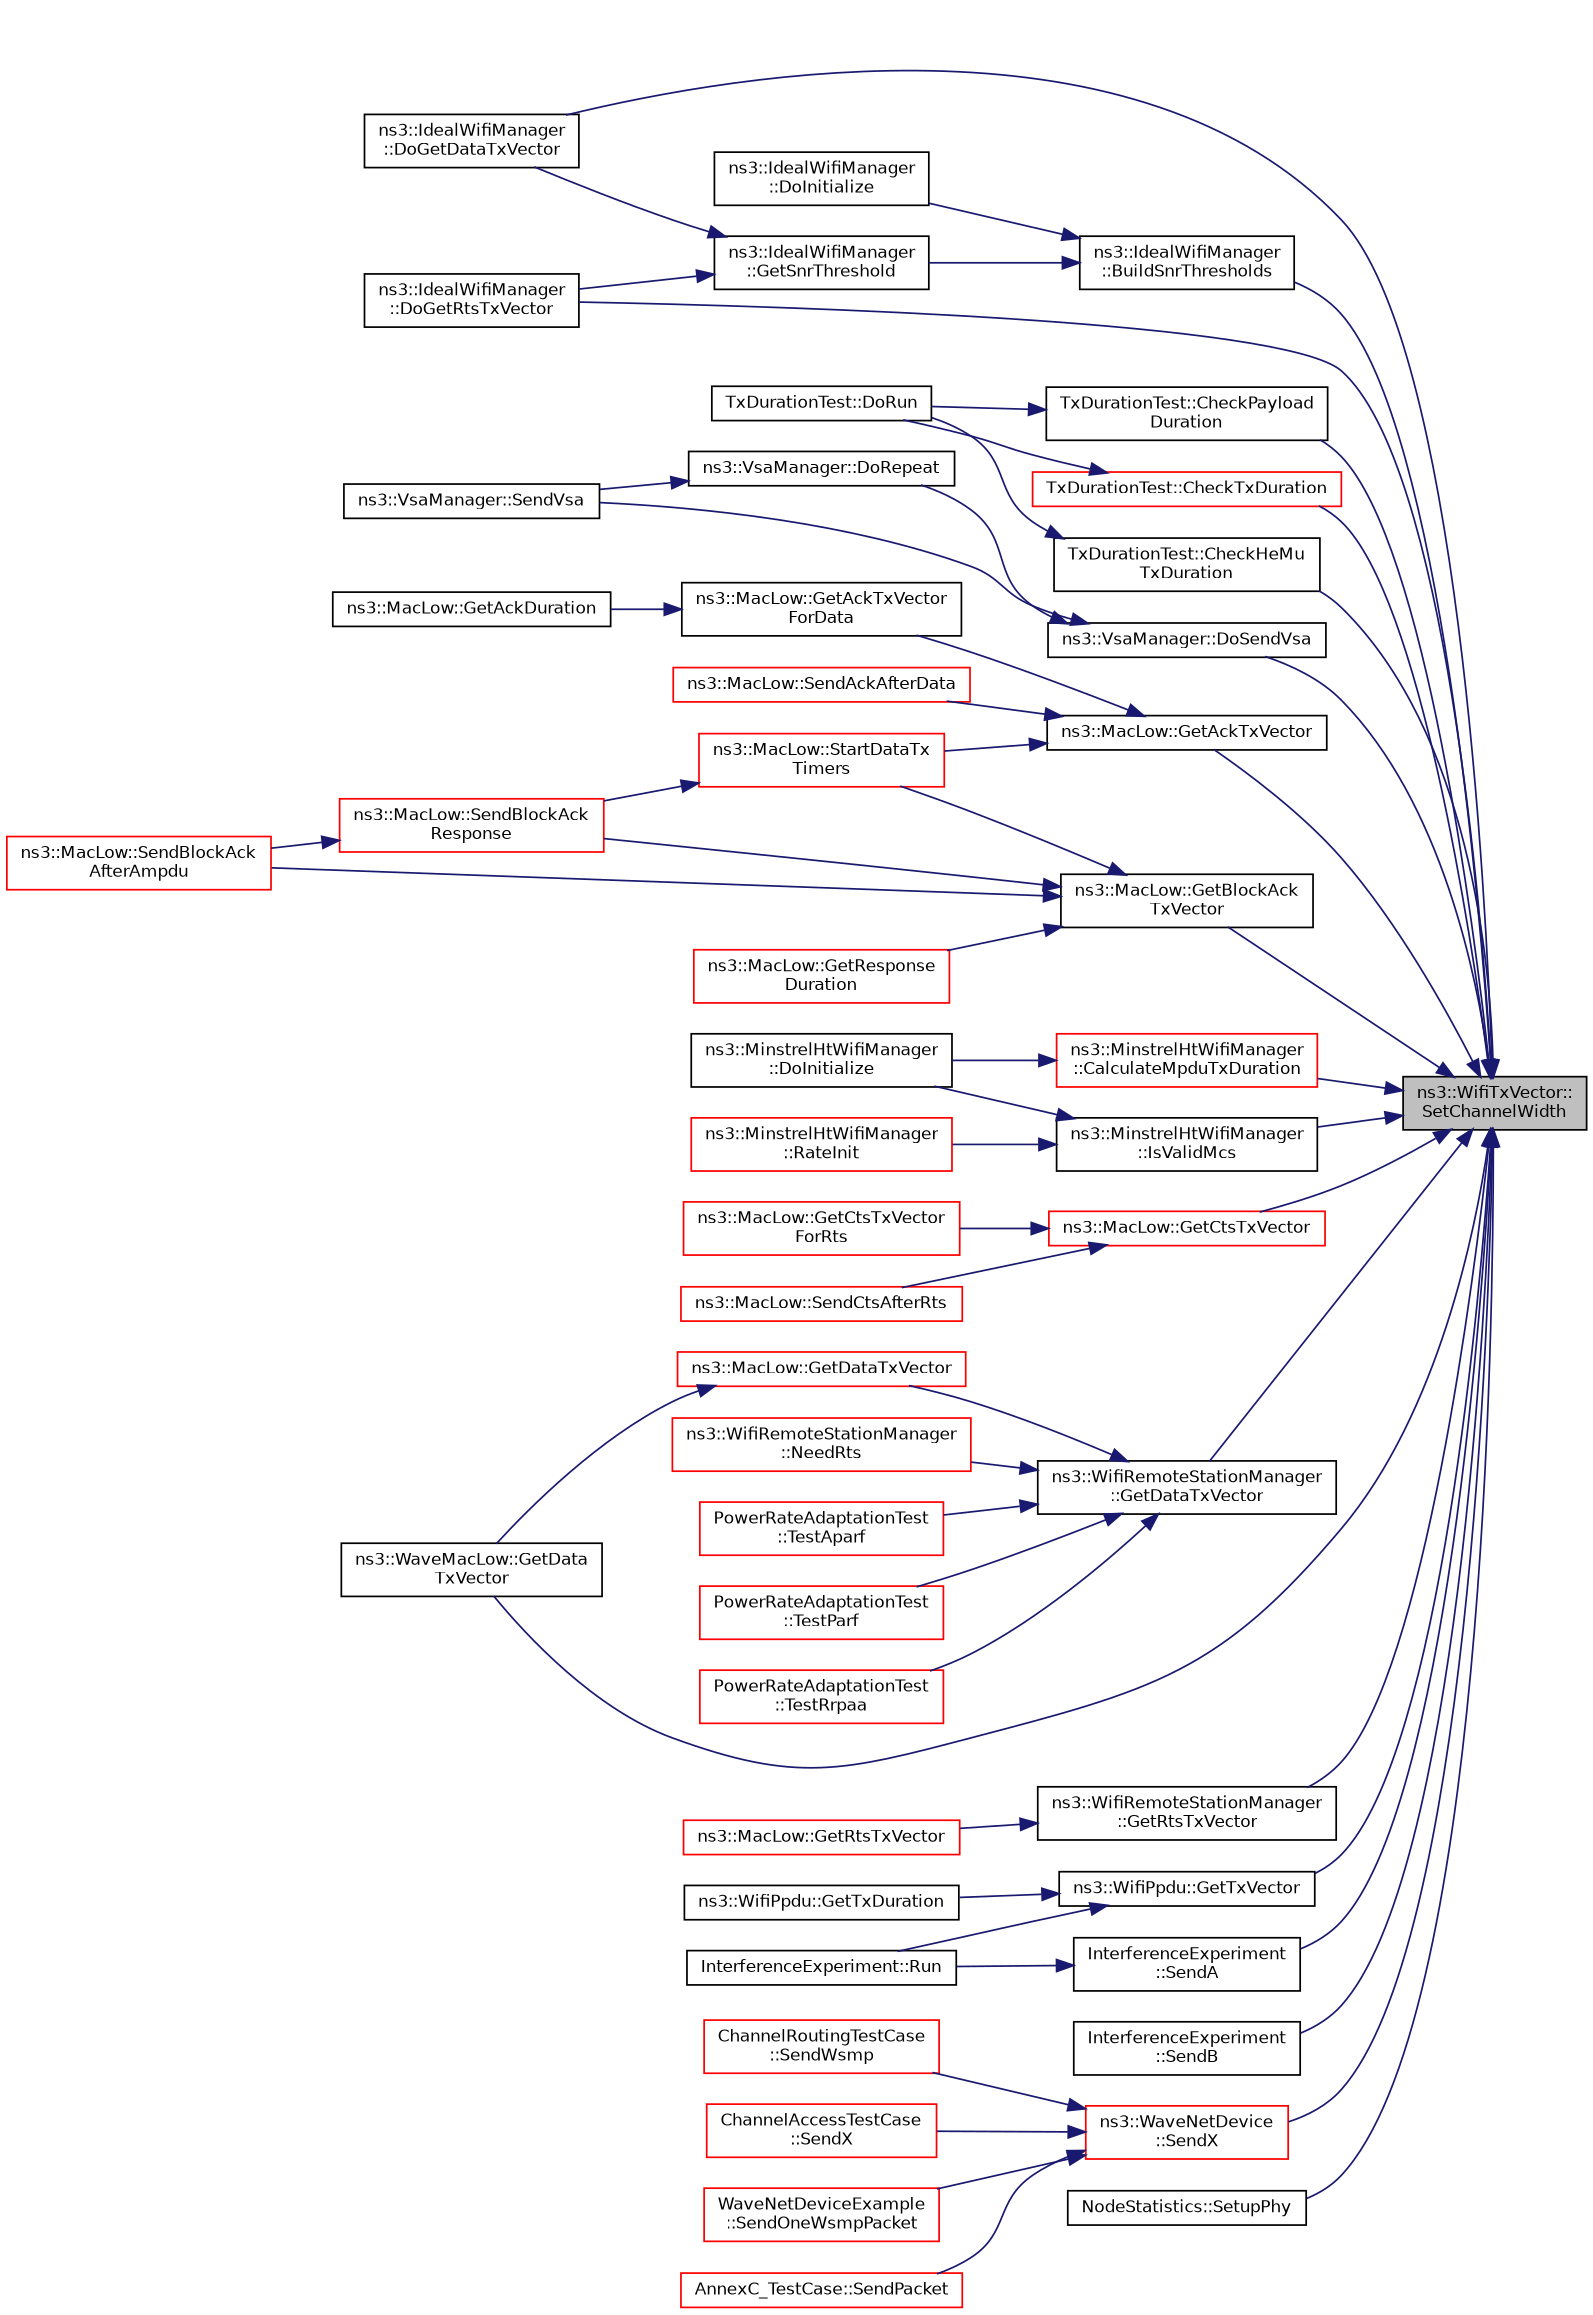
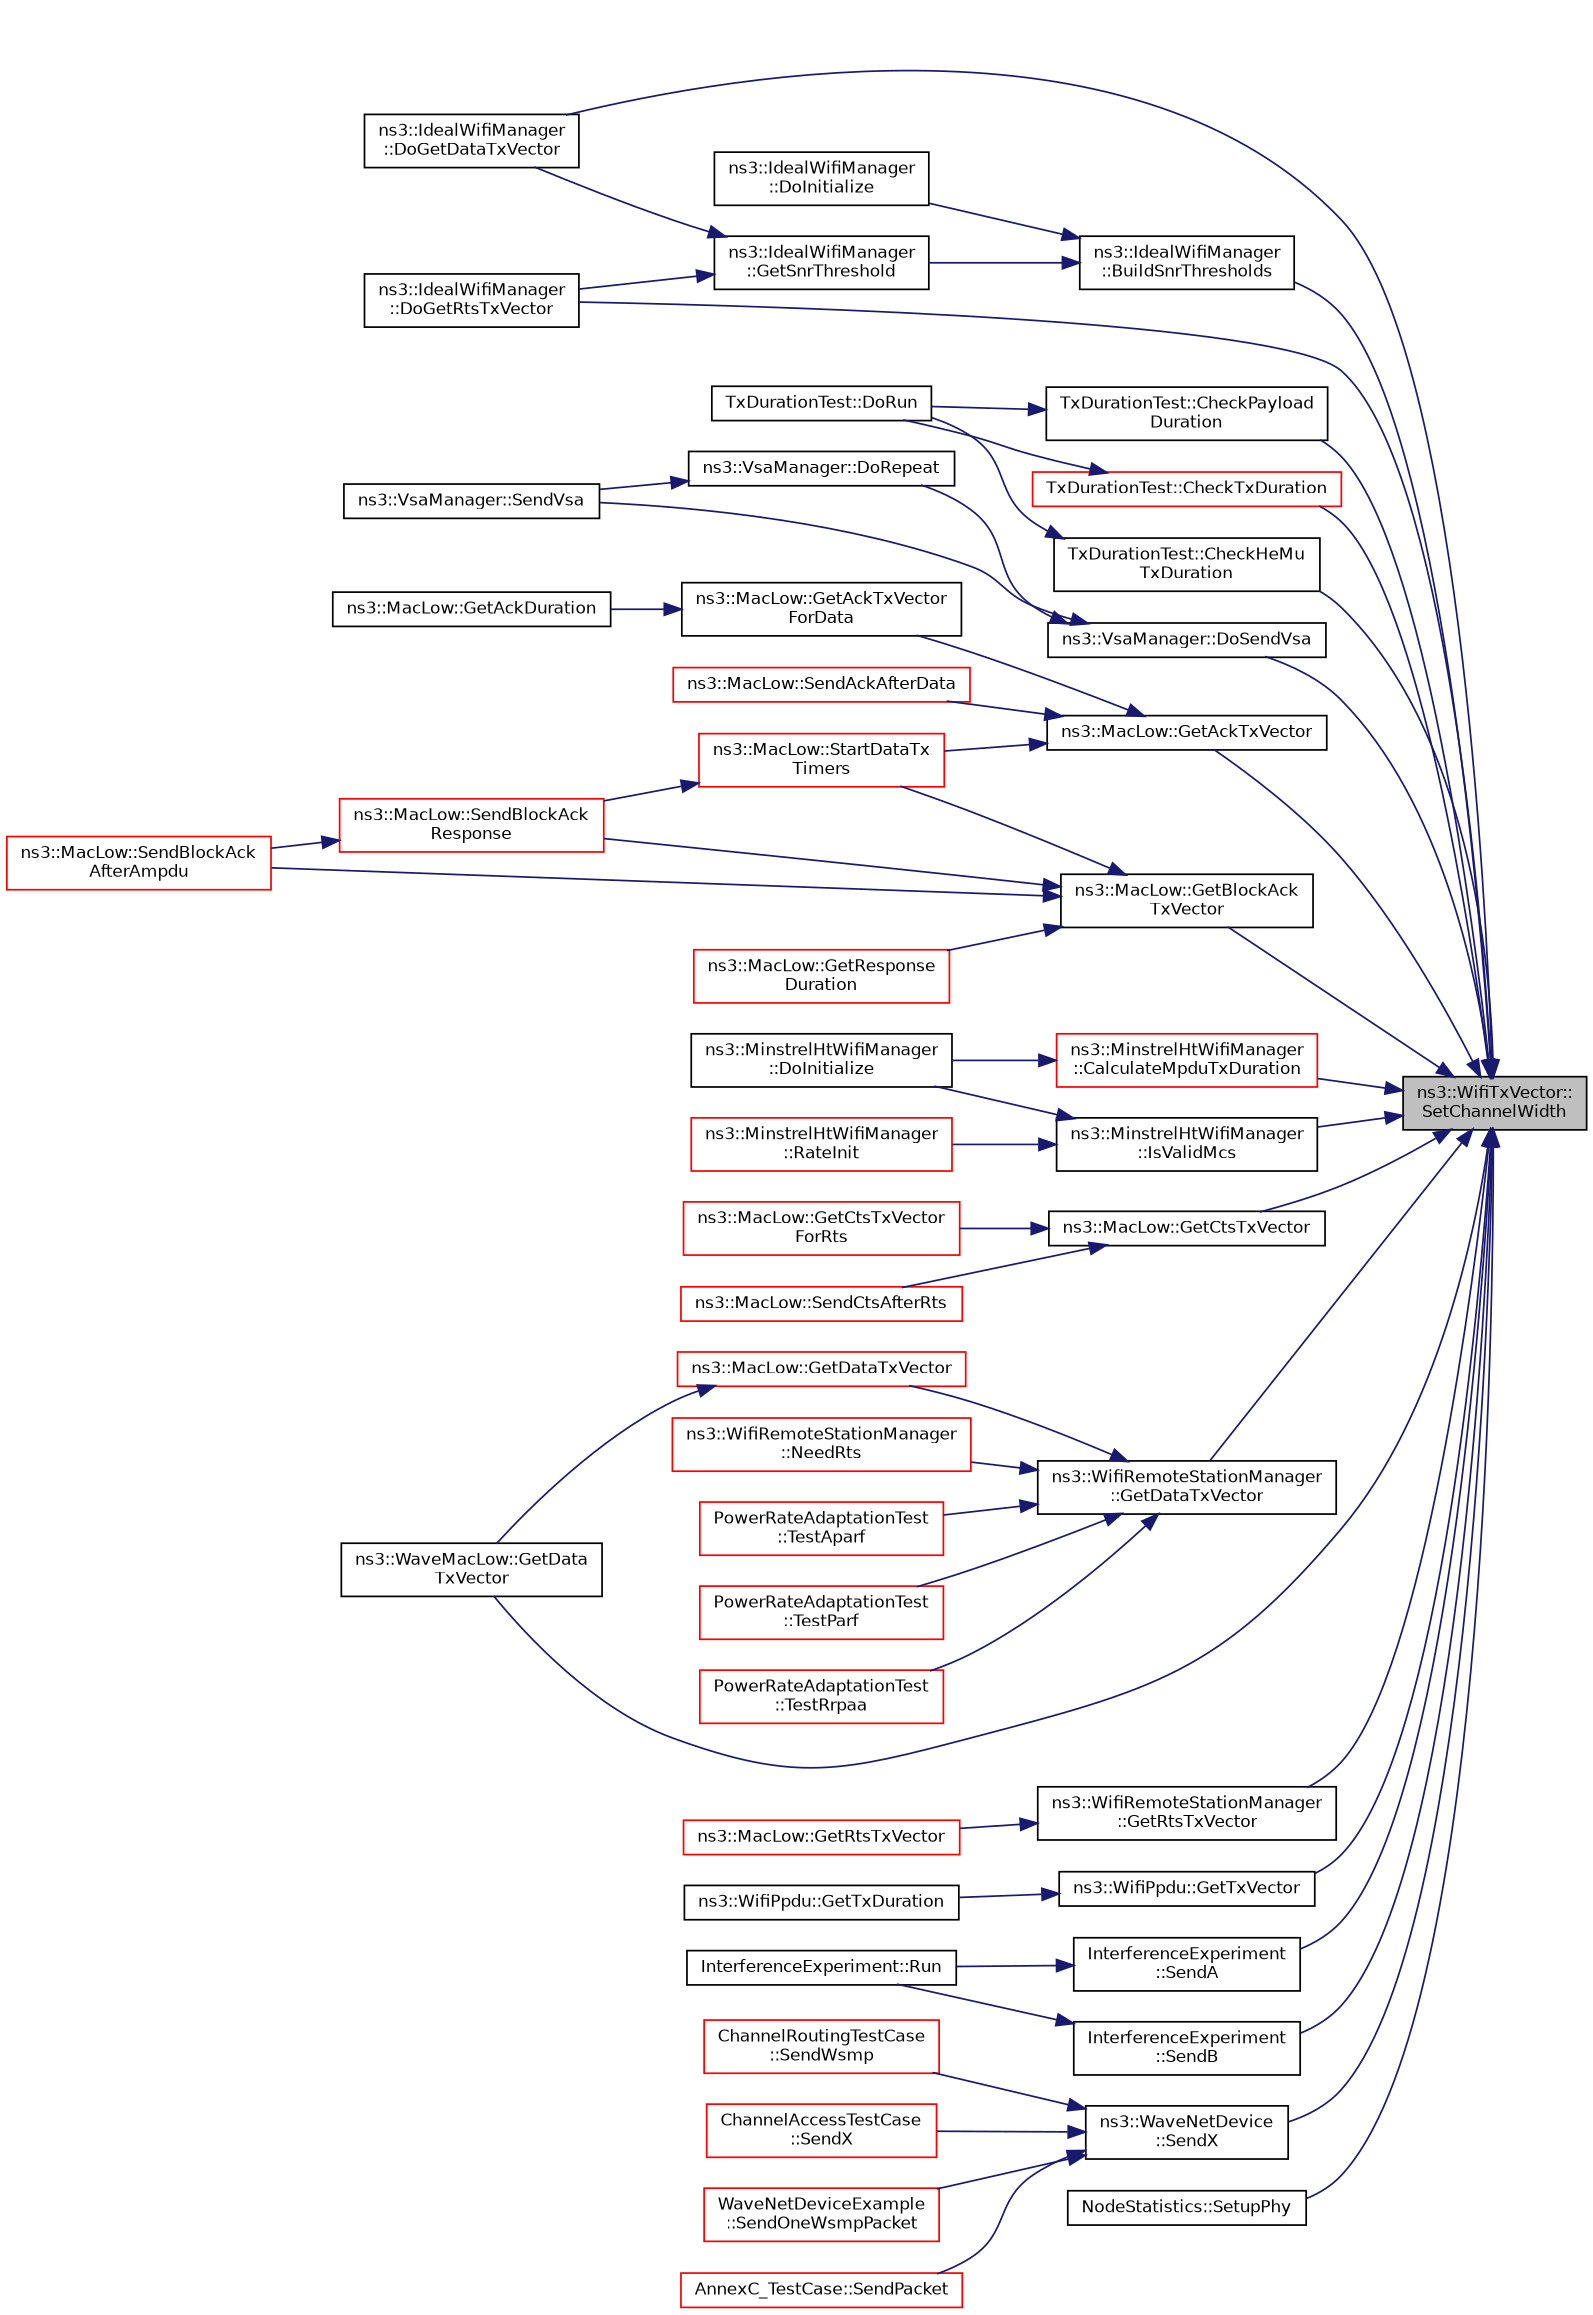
node "ns3::MacLow::GetCtsTxVector": color red -> black
edge "InterferenceExperiment::Run" -> "ns3::WifiPpdu::GetTxVector": now "InterferenceExperiment::Run" -> "InterferenceExperiment ::SendB"
node "ns3::WaveNetDevice ::SendX": color red -> black
